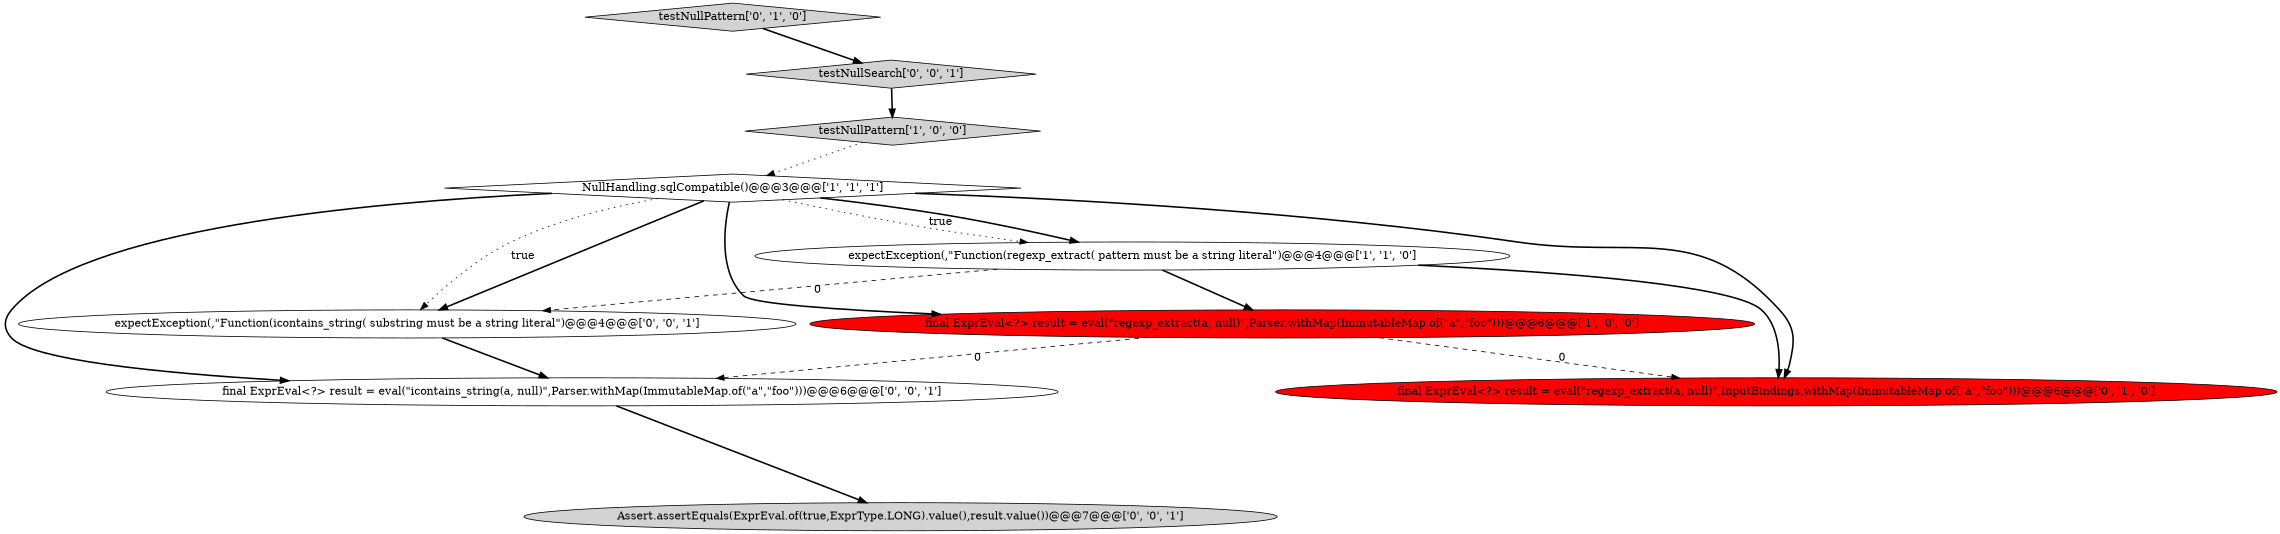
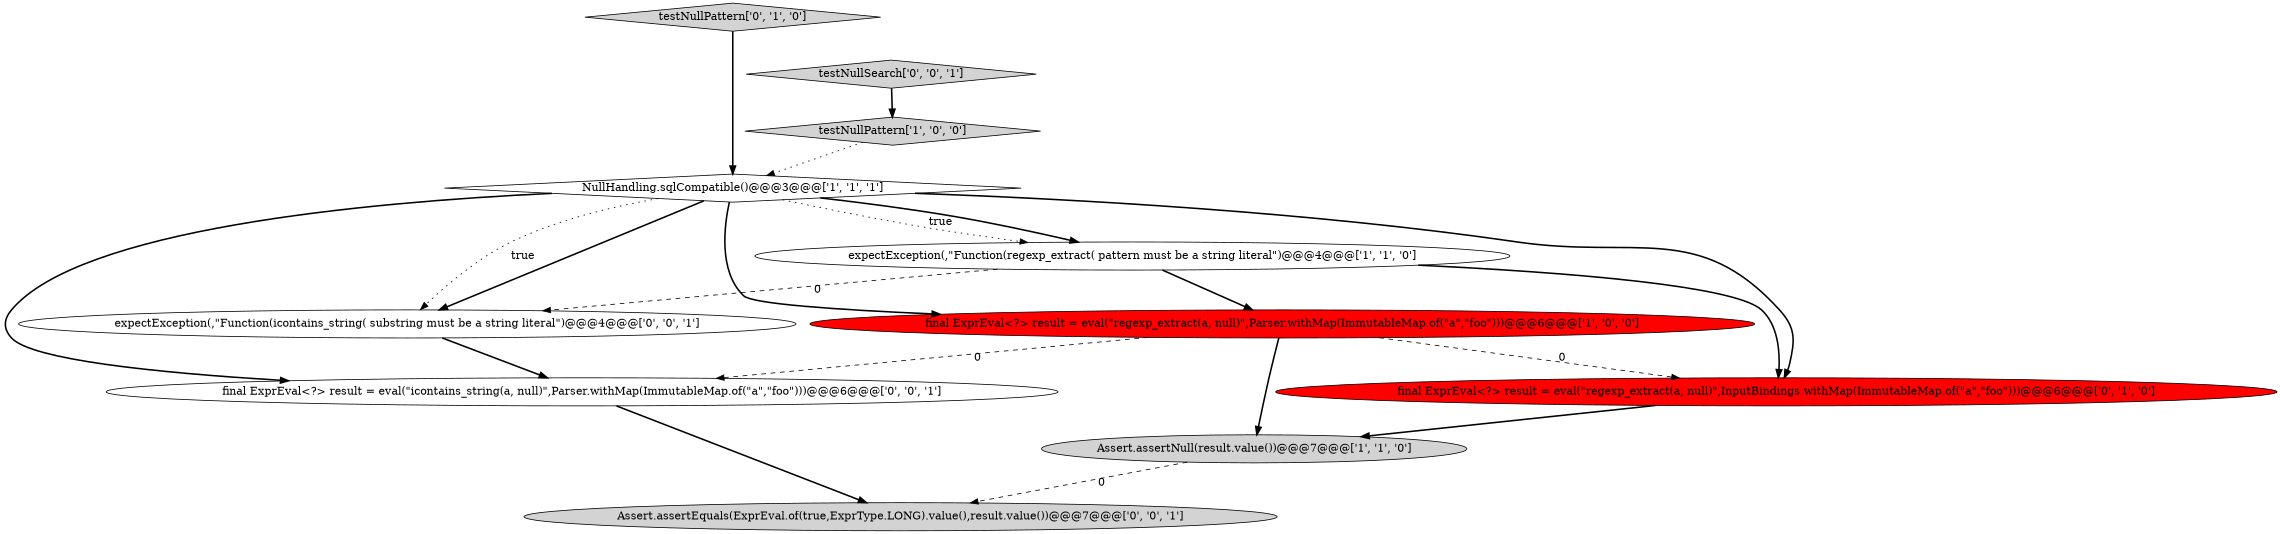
edge "testNullPattern['0', '1', '0']" -> "testNullSearch['0', '0', '1']": now "testNullPattern['0', '1', '0']" -> "NullHandling.sqlCompatible()@@@3@@@['1', '1', '1']"
node "Assert.assertNull(result.value())@@@7@@@['1', '1', '0']": added
